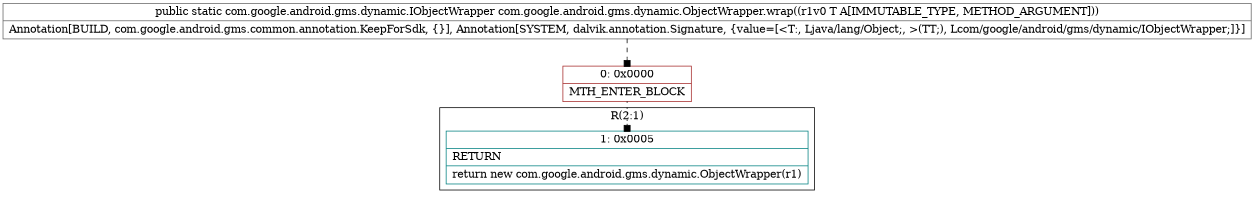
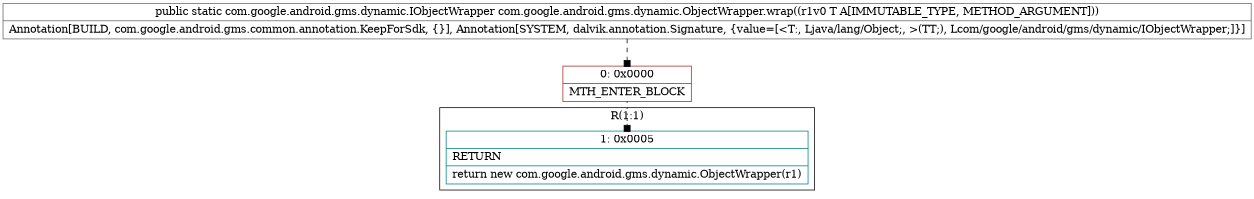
cluster "R(2:1)": label "R(2:1)" -> "R(1:1)"
